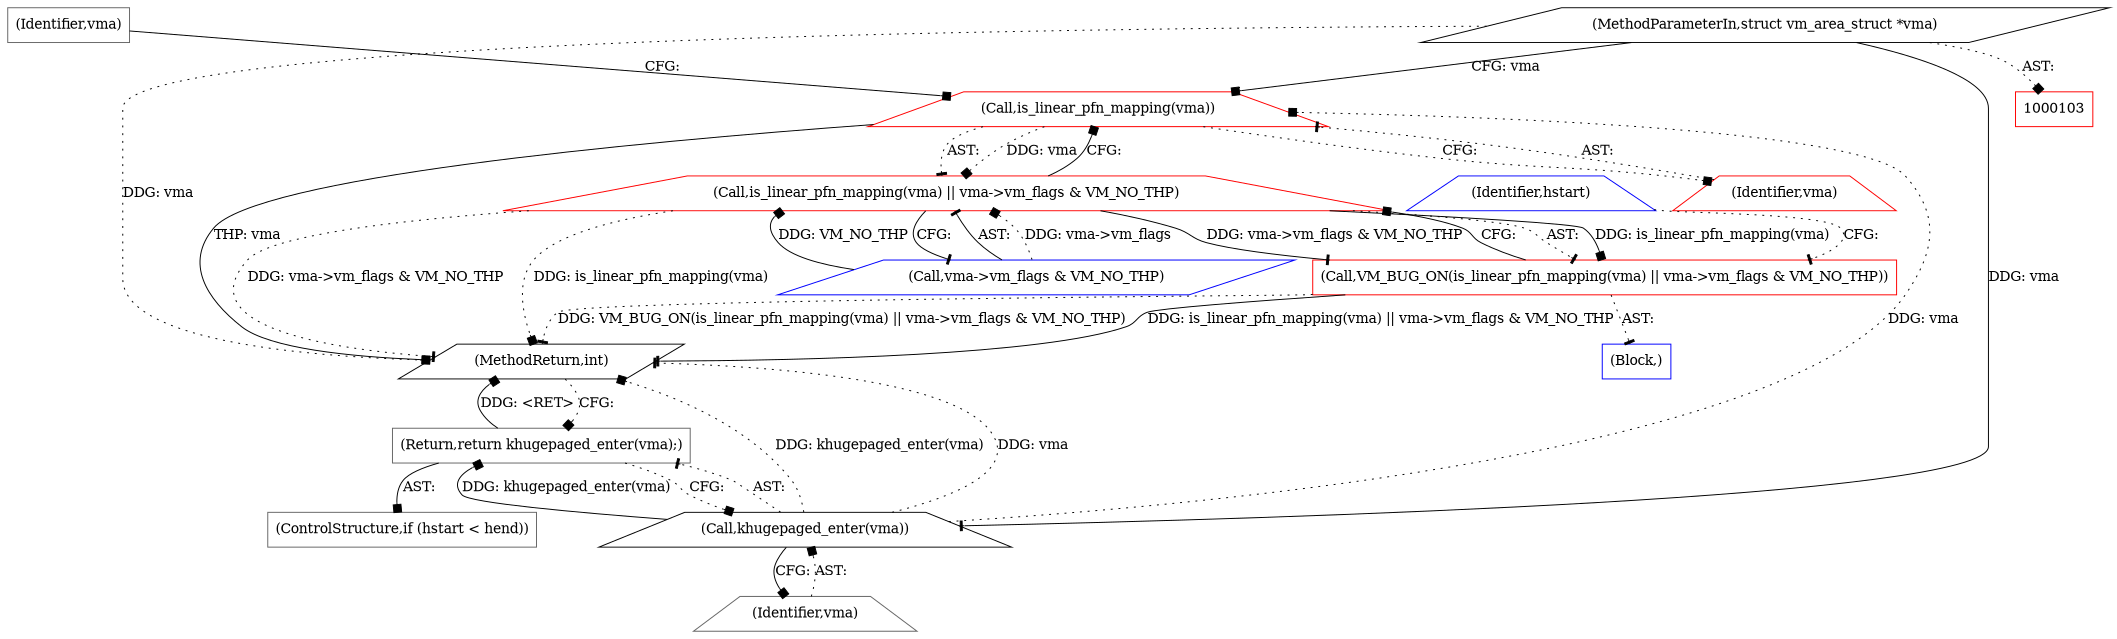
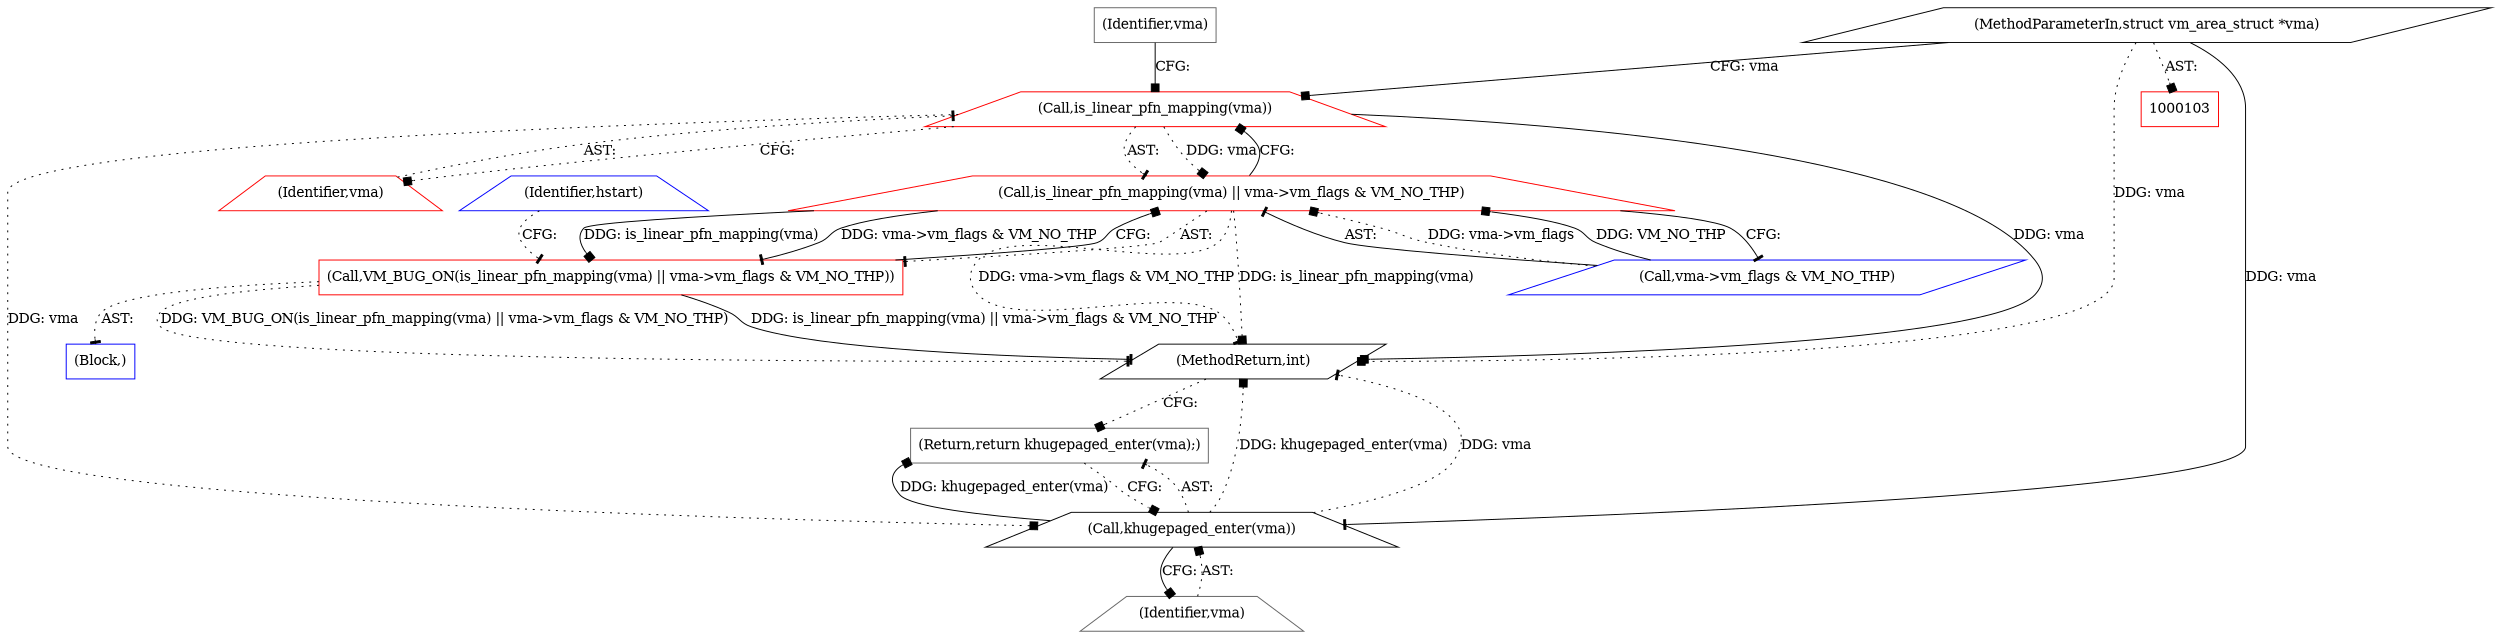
edge "(Call,is_linear_pfn_mapping(vma))" -> "(MethodReturn,int)": label "THP: vma" -> "DDG: vma"
edge "(Call,khugepaged_enter(vma))" -> "(Call,is_linear_pfn_mapping(vma))": reversed
edge "(Return,return khugepaged_enter(vma);)" -> "(MethodReturn,int)": removed, label "DDG: <RET>"
node "(ControlStructure,if (hstart < hend))": removed
